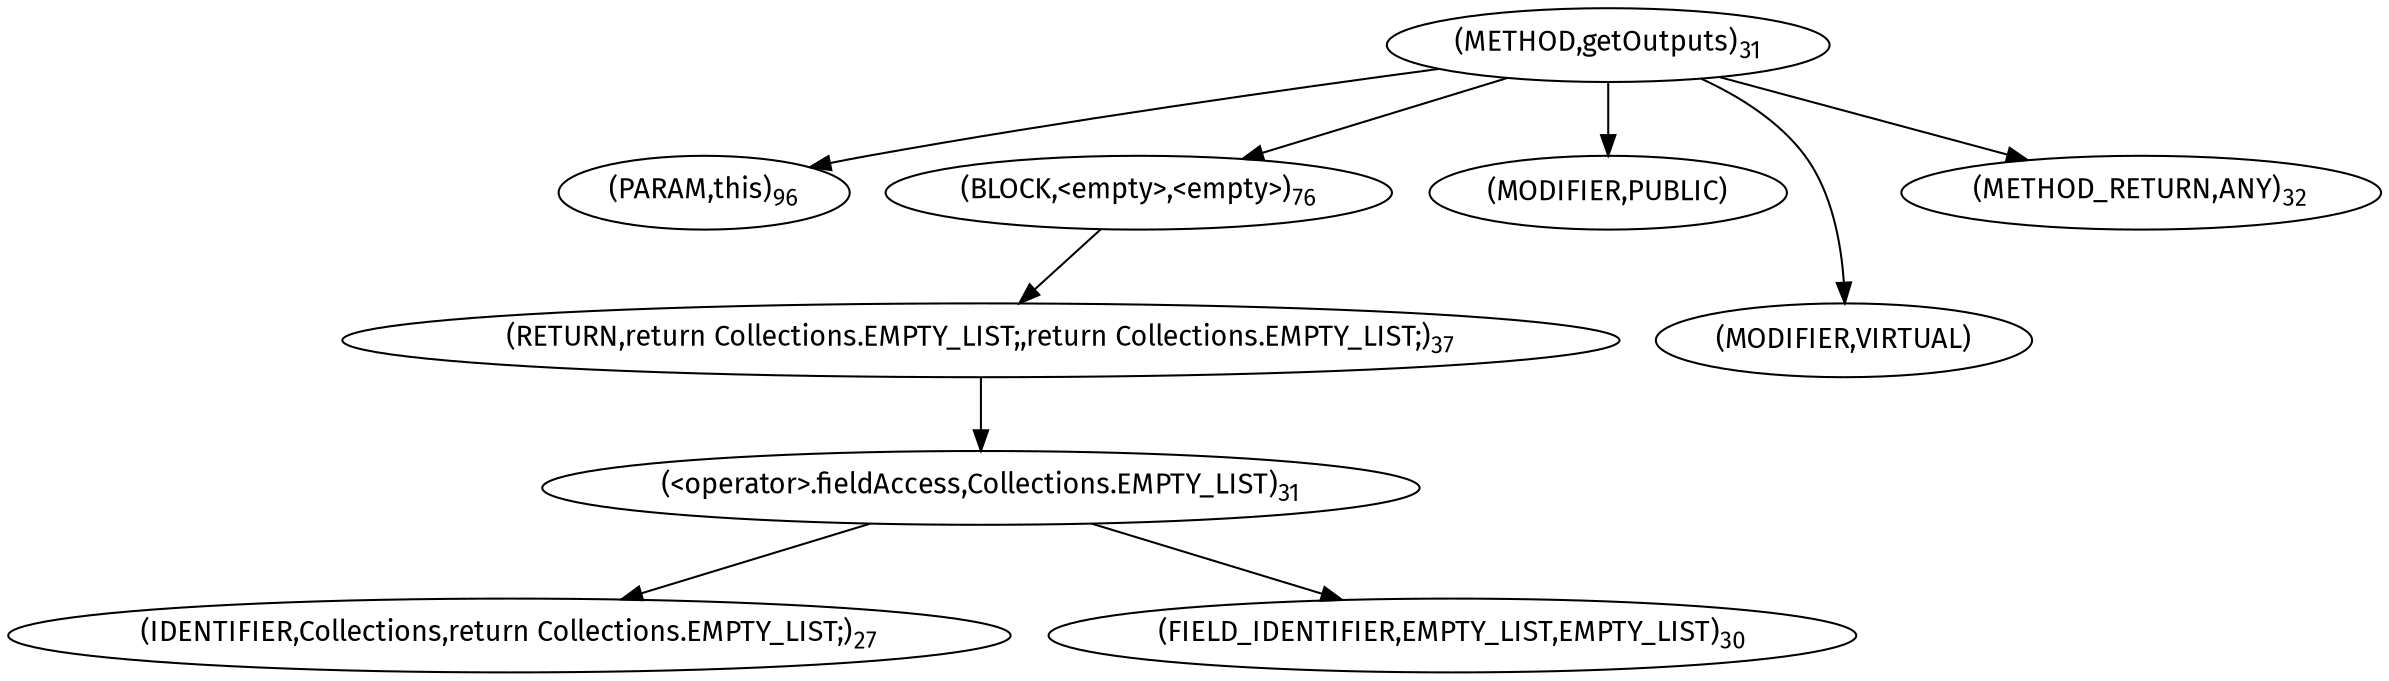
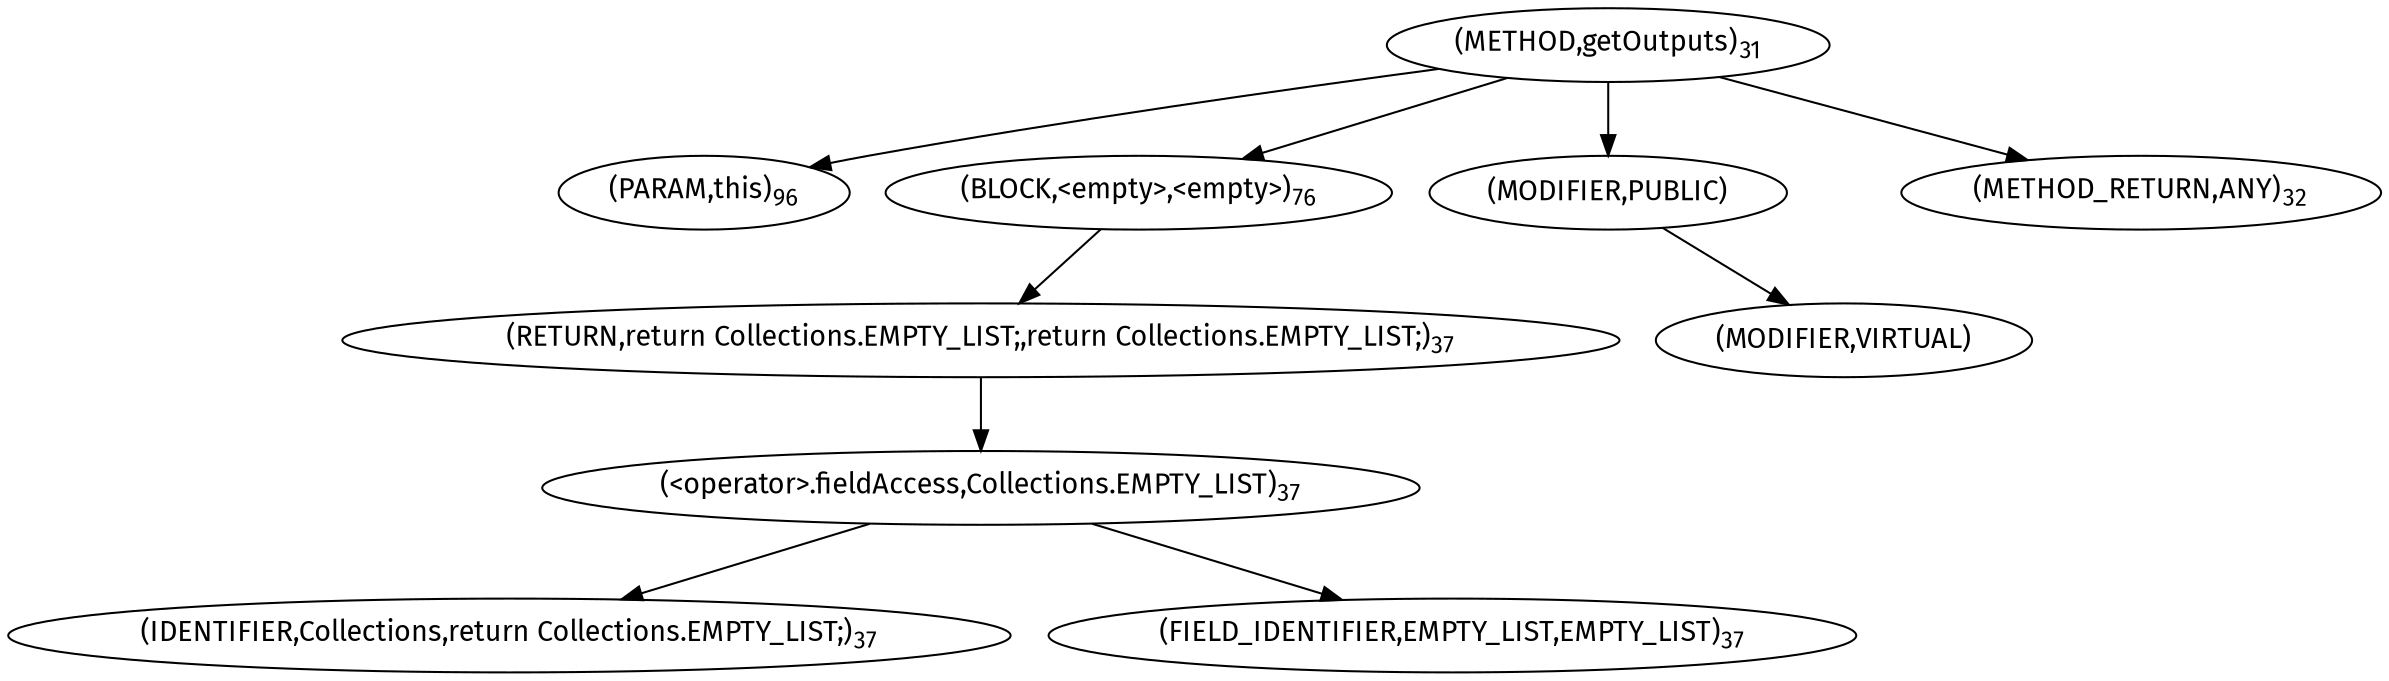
edge "(METHOD,getOutputs)" -> "(MODIFIER,VIRTUAL)": now "(MODIFIER,PUBLIC)" -> "(MODIFIER,VIRTUAL)"
node "(<operator>.fieldAccess,Collections.EMPTY_LIST)": text "31" -> "37"
node "(IDENTIFIER,Collections,return Collections.EMPTY_LIST;)": text "27" -> "37"
node "(FIELD_IDENTIFIER,EMPTY_LIST,EMPTY_LIST)": text "30" -> "37"
